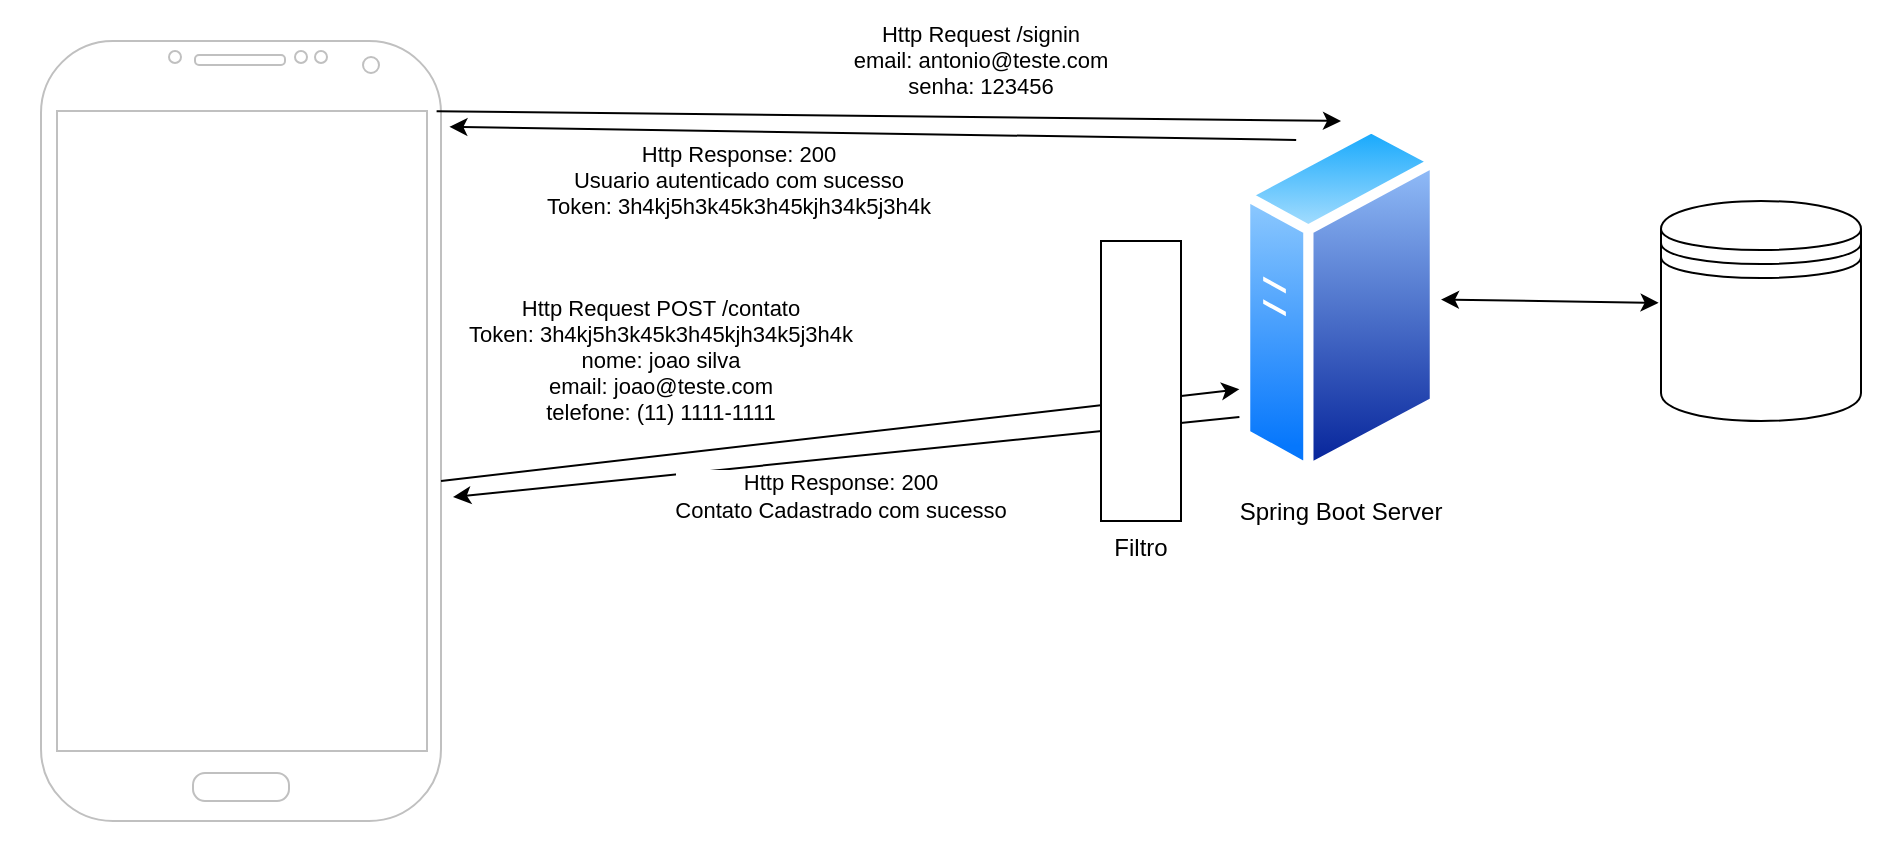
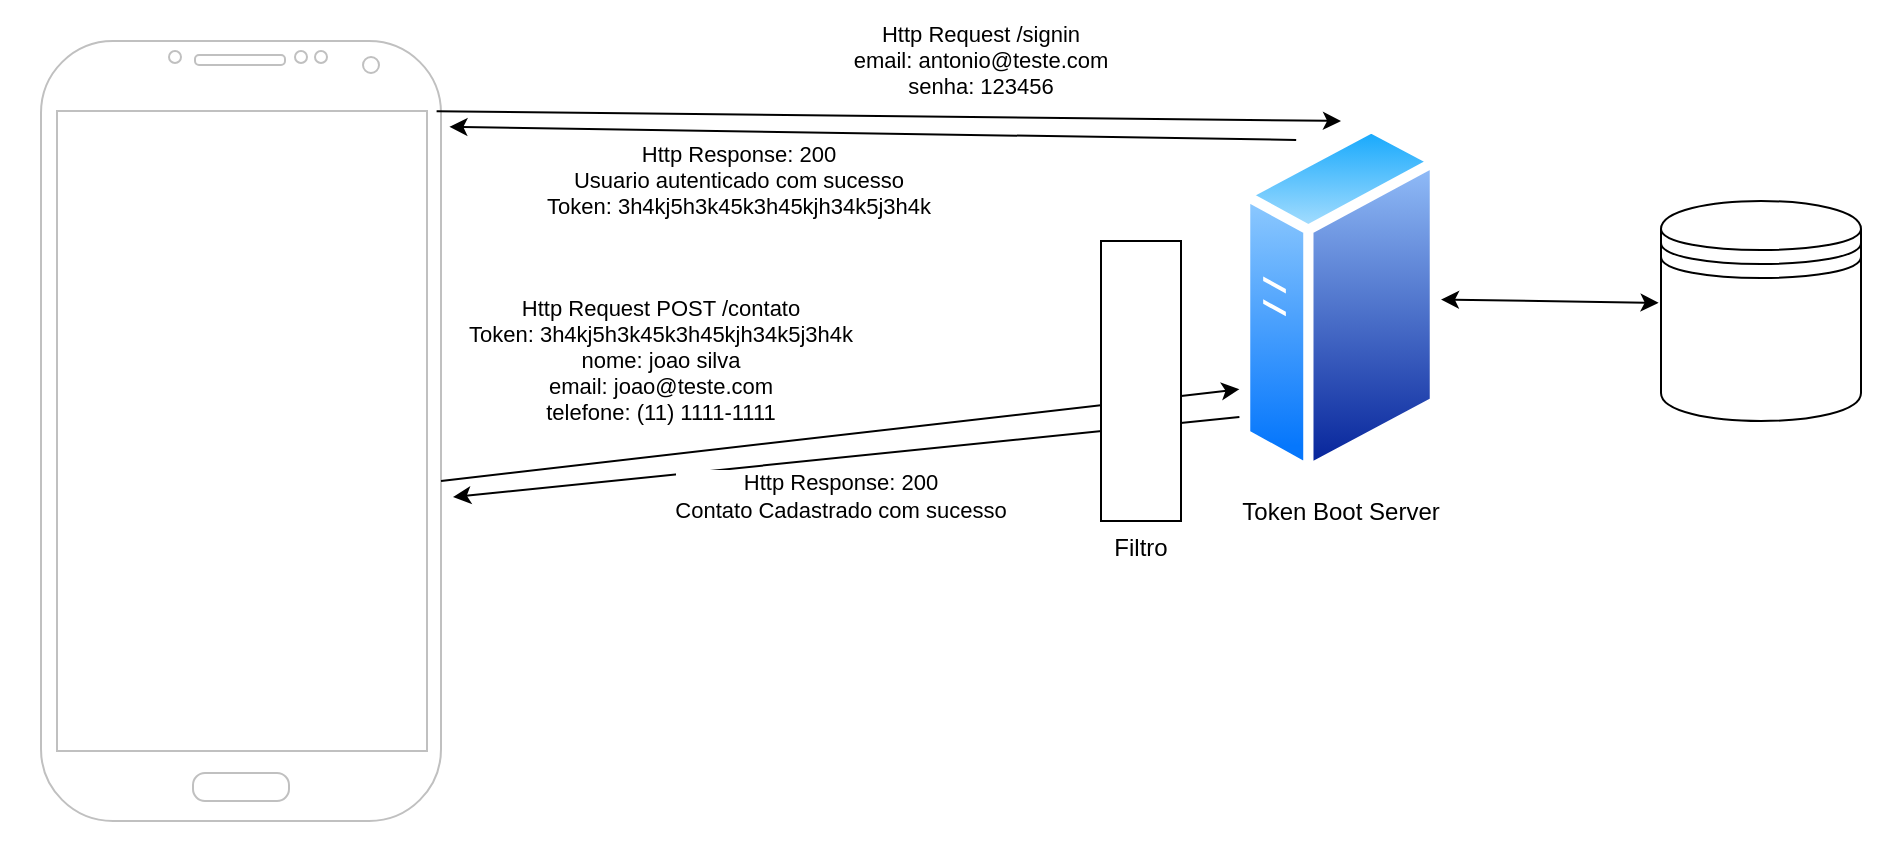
node "Spring Boot Server": label "Spring Boot Server" -> "Token Boot Server"
